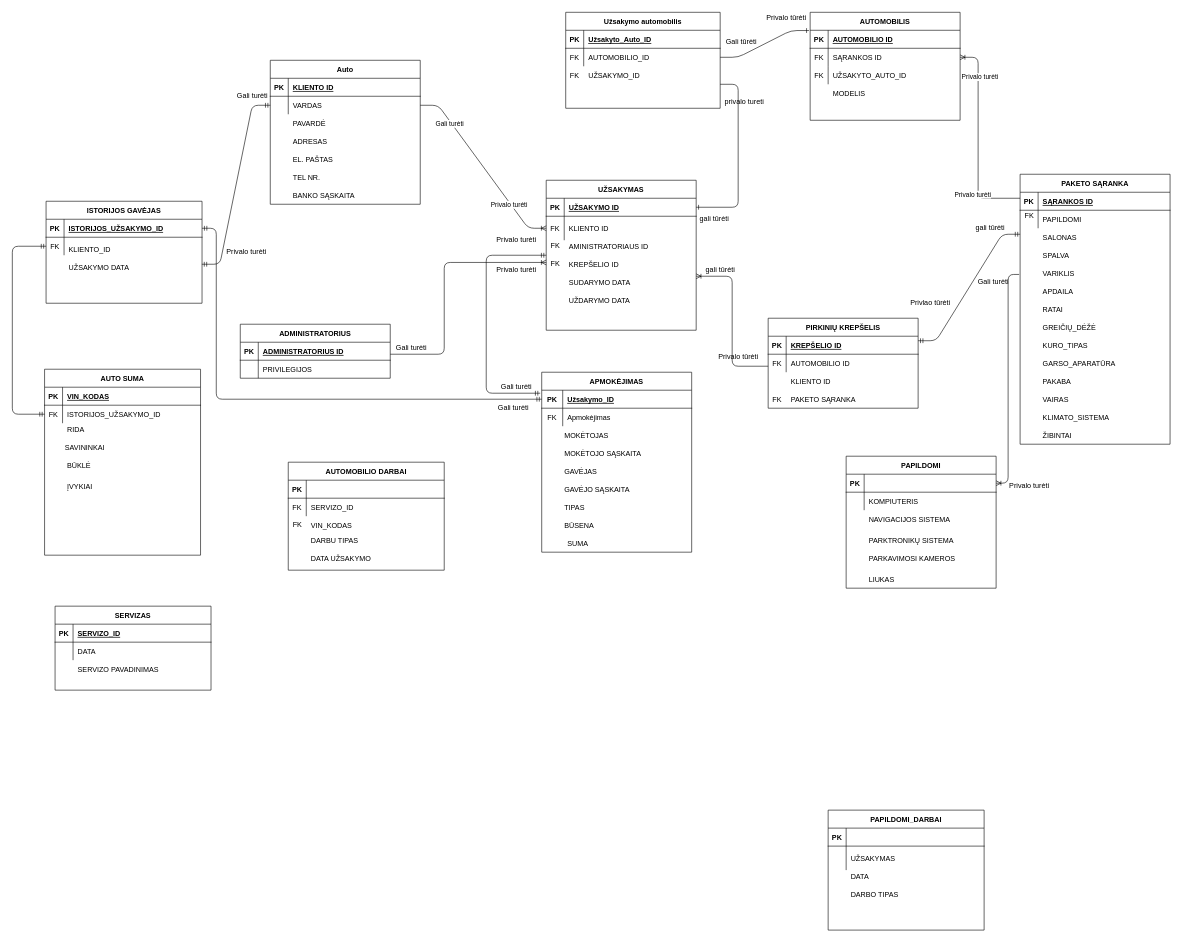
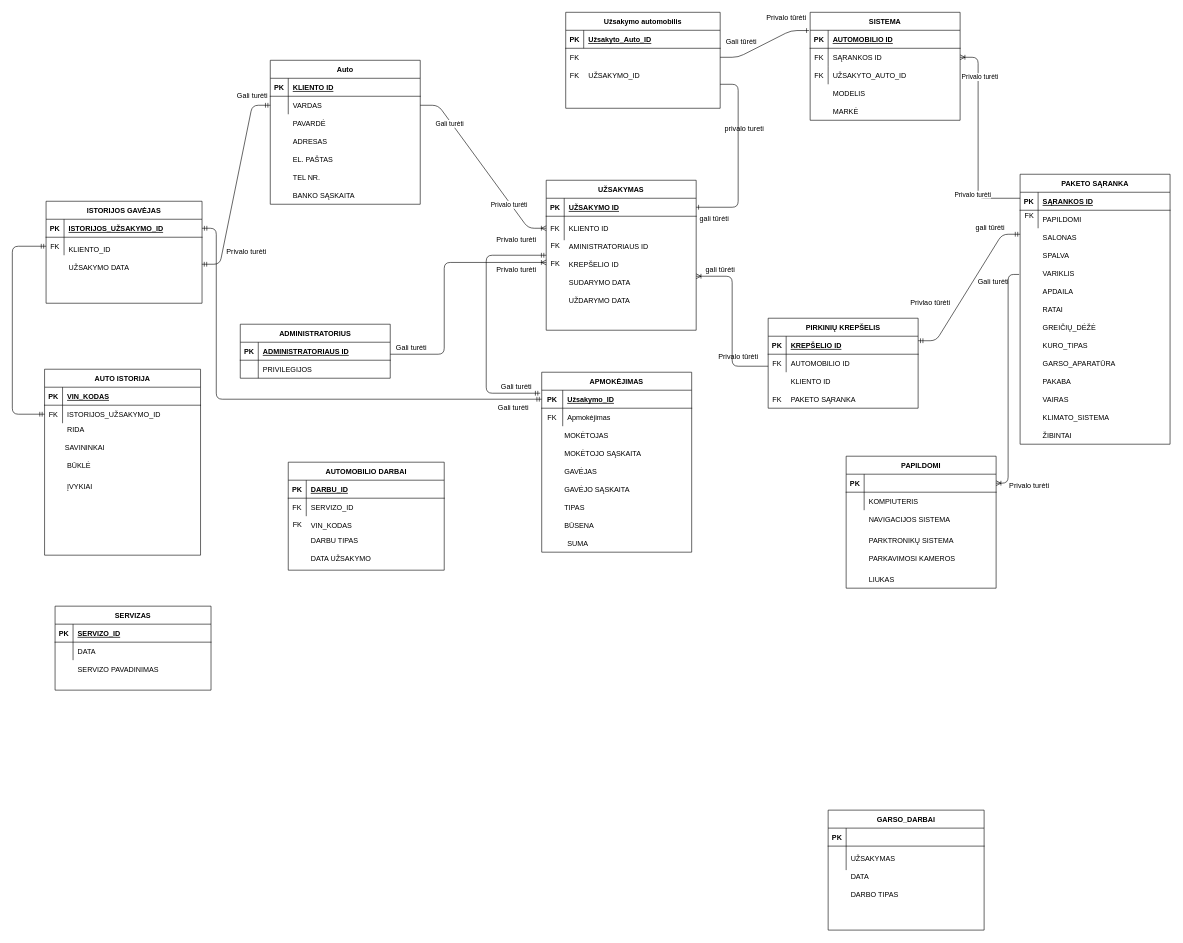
node "AUTOMOBILIS": label "AUTOMOBILIS" -> "SISTEMA"
node "AUTOMOBILIO_ID": removed
node "privalo tureti": moved (744, 102) -> (744, 129)
node "MARKĖ": added
node "ADMINISTRATORIUS ID": label "ADMINISTRATORIUS ID" -> "ADMINISTRATORIAUS ID"
node "AUTO SUMA": label "AUTO SUMA" -> "AUTO ISTORIJA"
node "DARBU_ID": added
node "PAPILDOMI_DARBAI": label "PAPILDOMI_DARBAI" -> "GARSO_DARBAI"
